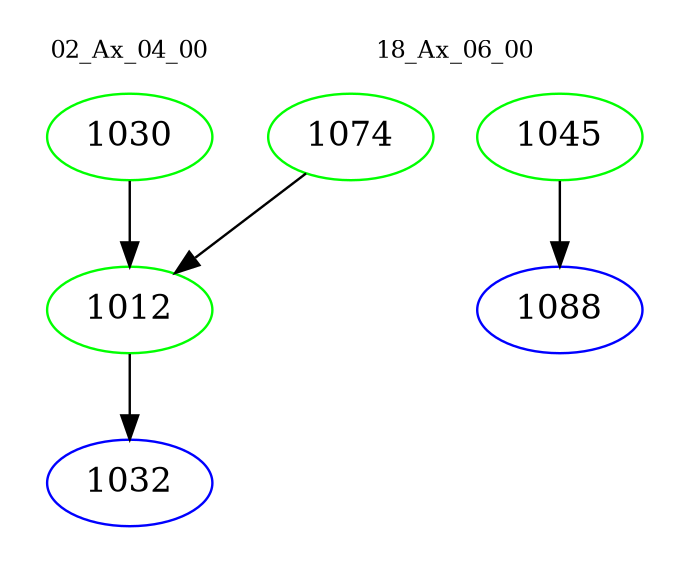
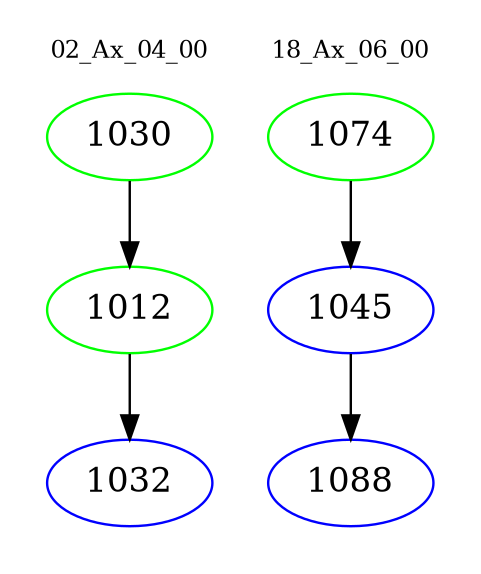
node "1045": color green -> blue
edge "1074" -> "1012": now "1074" -> "1045"
